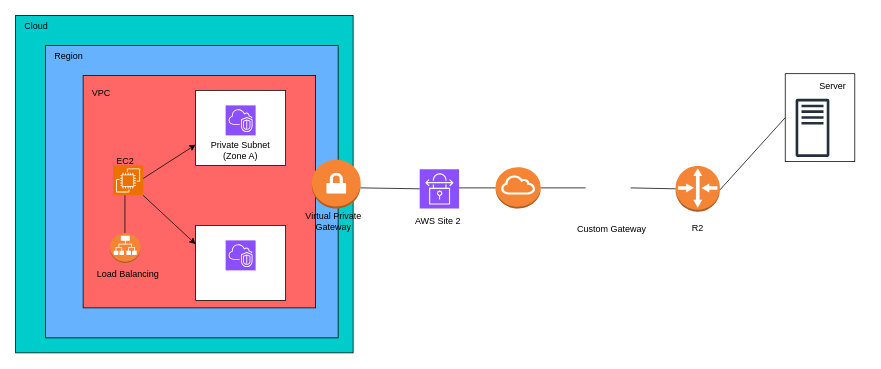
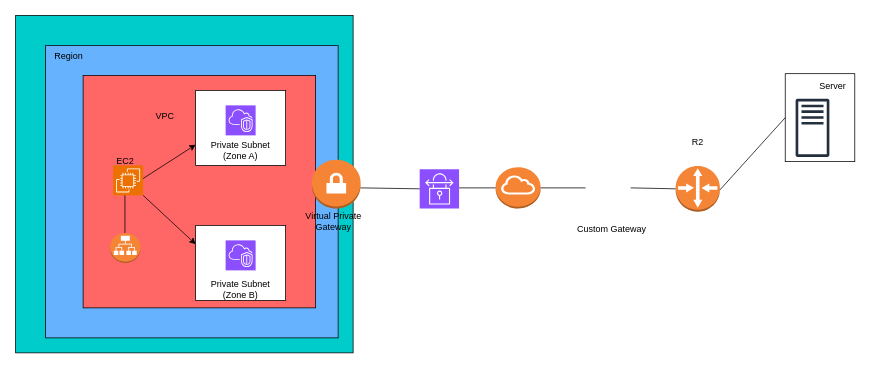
node "Cloud": removed
node "VPC": moved (102, 94) -> (165, 117)
node "AWS Site 2": removed
node "R2": moved (698, 229) -> (698, 143)
node "Load Balancing": removed
node "Private Subnet (Zone B)": added
